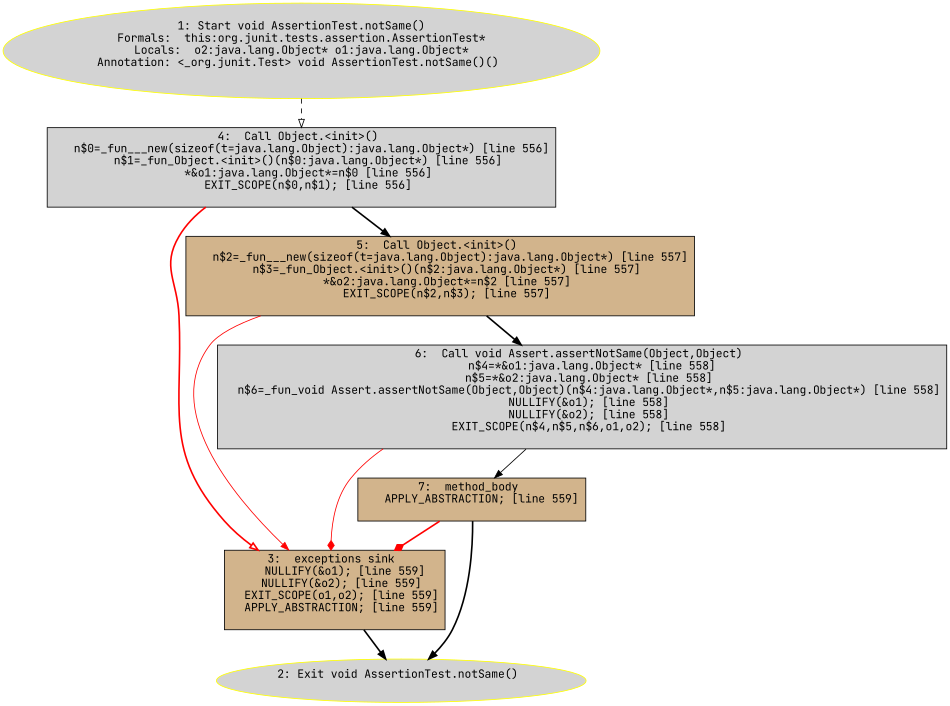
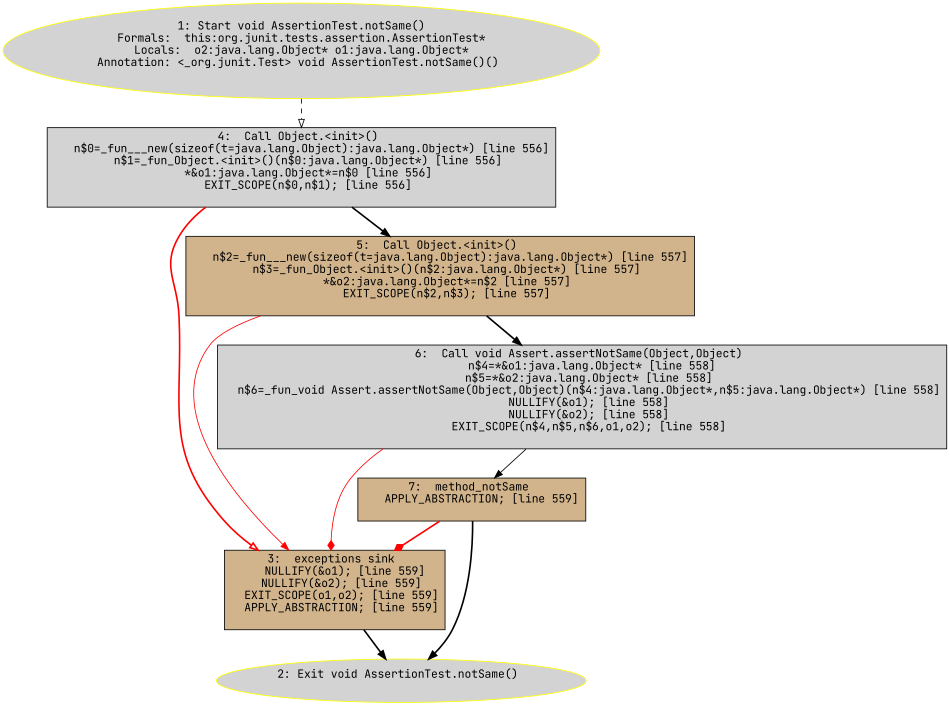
node "7:  method_body APPLY_ABSTRACTION; [line 559]": label "7:  method_body APPLY_ABSTRACTION; [line 559]" -> "7:  method_notSame APPLY_ABSTRACTION; [line 559]"
